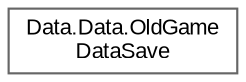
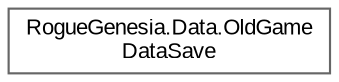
node "Data.Data.OldGame DataSave": label "Data.Data.OldGame DataSave" -> "RogueGenesia.Data.OldGame DataSave"
